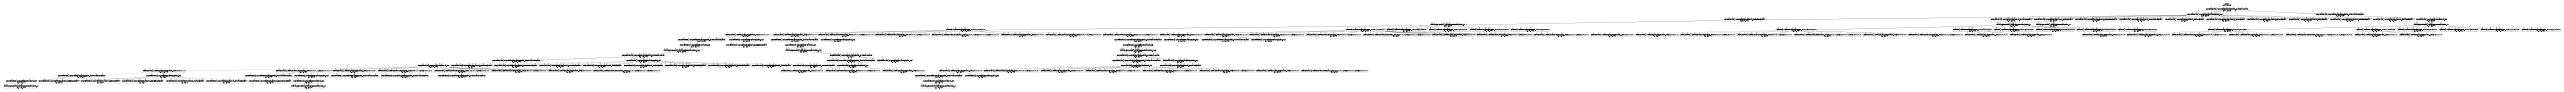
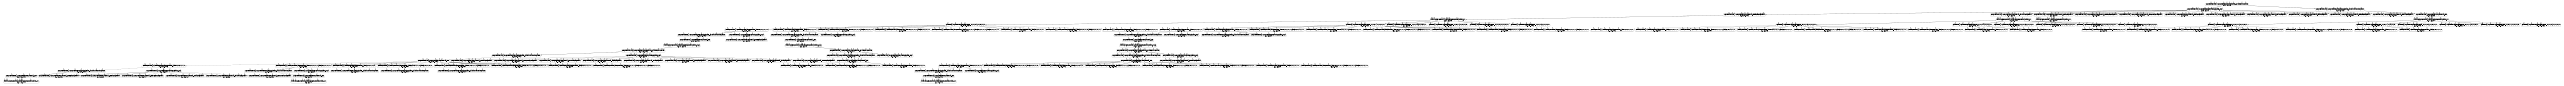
node "ROOT N=300, Q=0.886": removed
